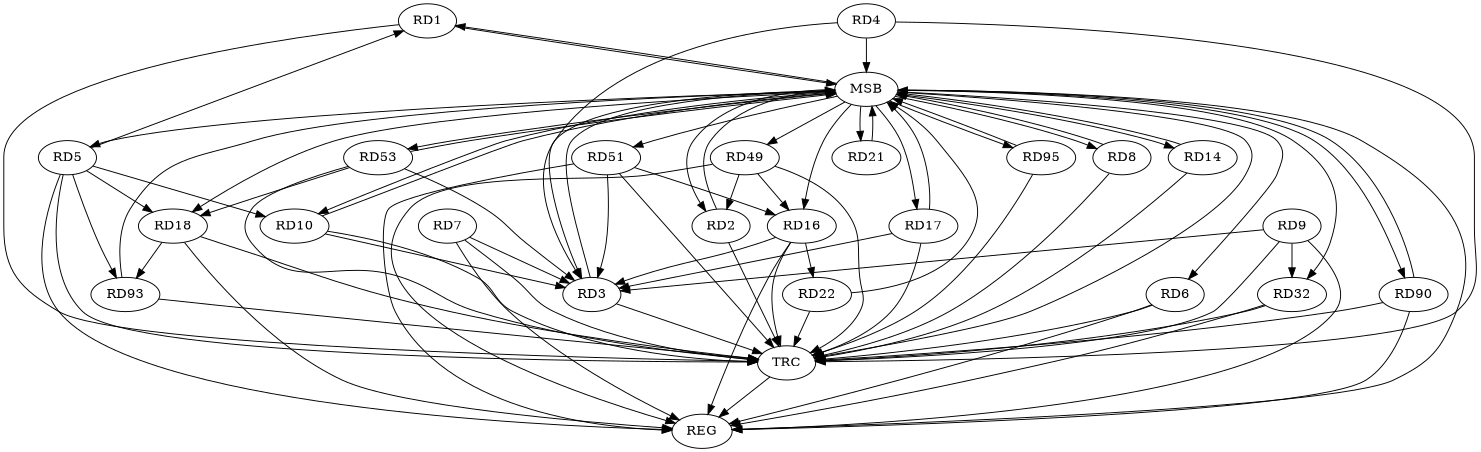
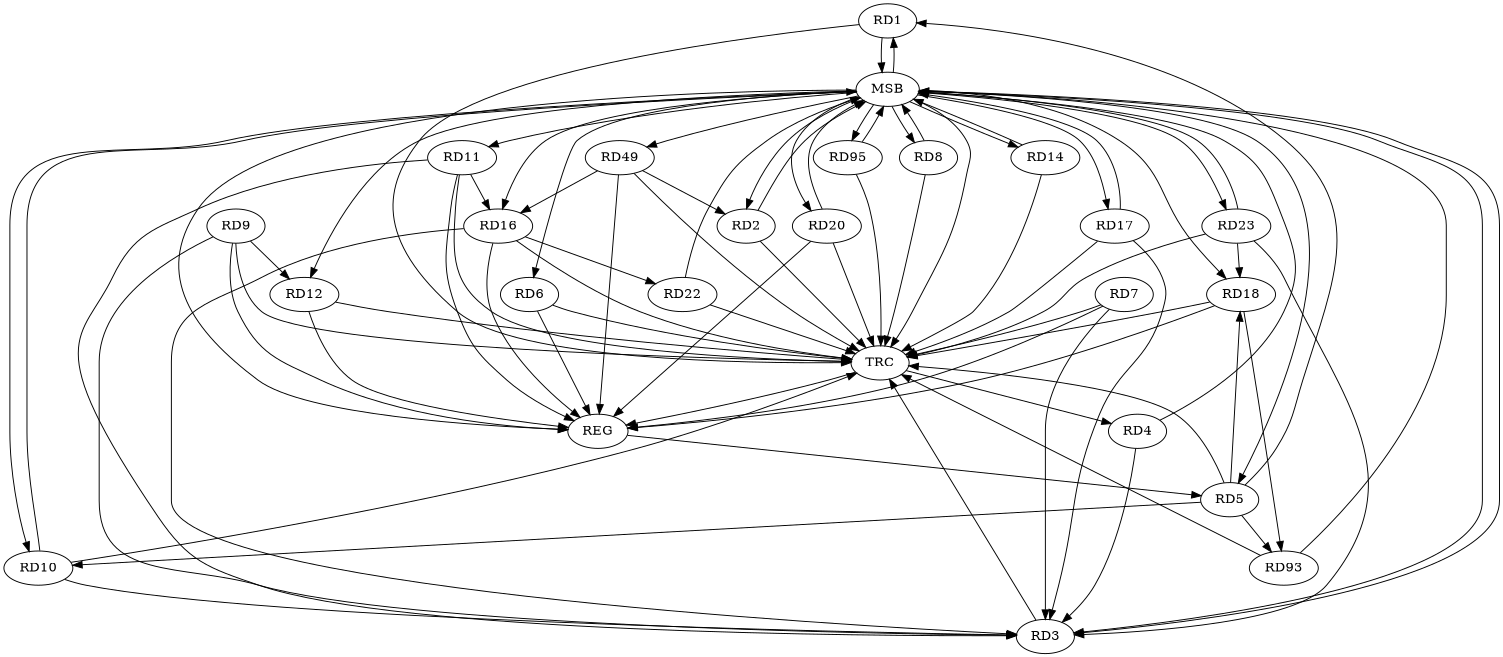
node "RD53": label "RD53" -> "RD23"
node "RD51": label "RD51" -> "RD11"
node "RD21": removed
edge "RD4" -> "TRC": reversed
node "RD32": label "RD32" -> "RD12"
node "RD90": label "RD90" -> "RD20"
edge "RD5" -> "REG": reversed
